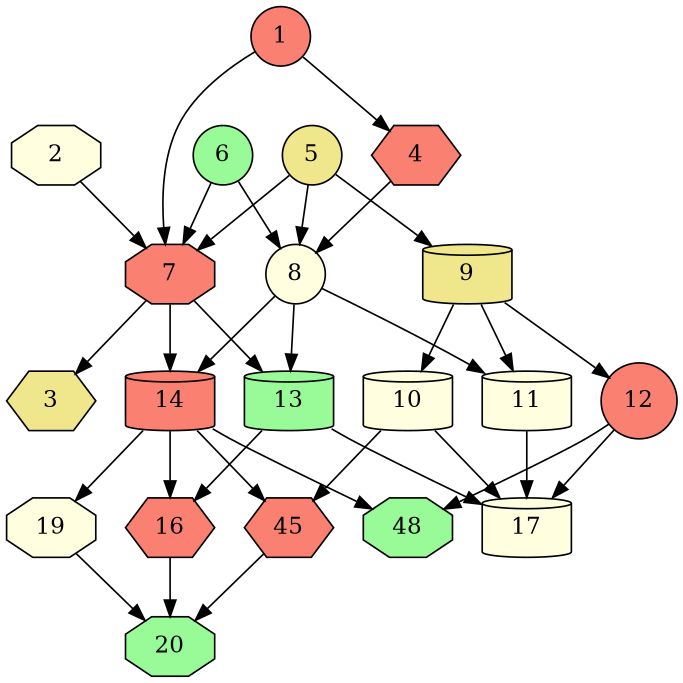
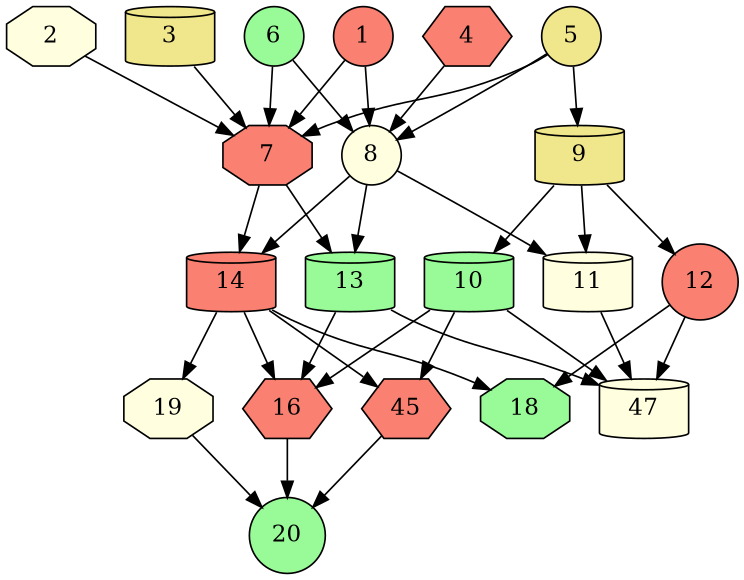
edge "1" -> "4": now "1" -> "8"
edge "7" -> "3": reversed
edge "10" -> "16": added
node "3": shape hexagon -> cylinder
node "10": fillcolor lightyellow -> palegreen
node "48": label "48" -> "18"
node "17": label "17" -> "47"
node "20": shape octagon -> circle
